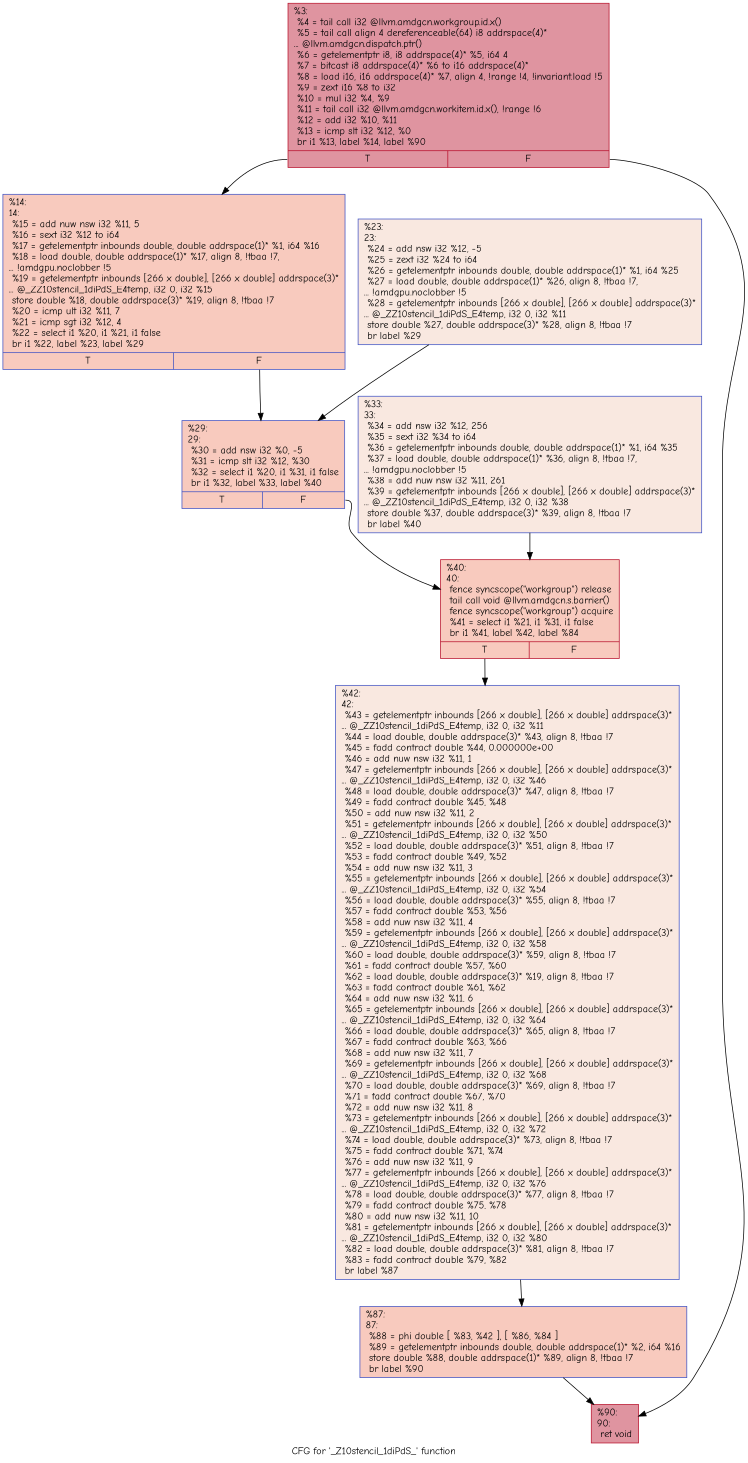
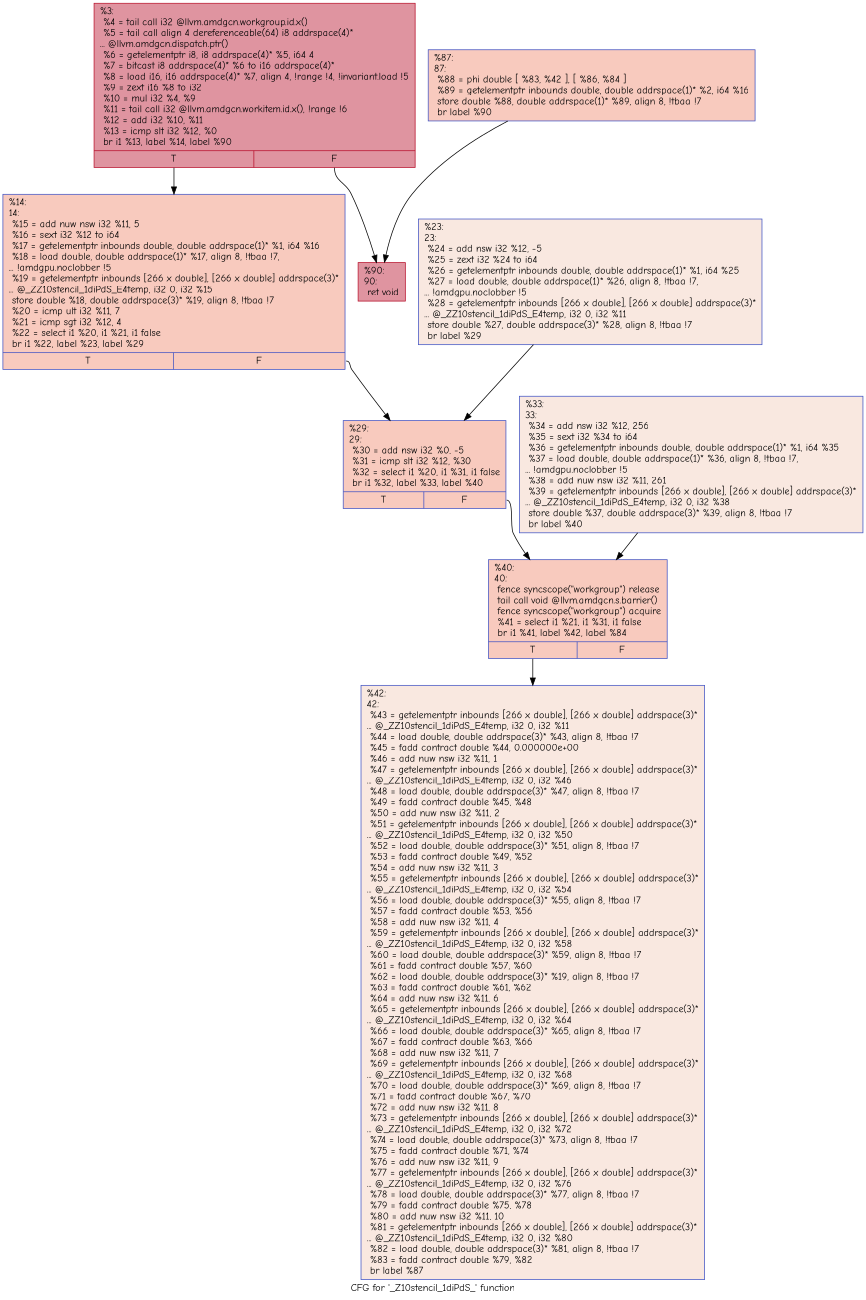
node "%40:": color #b70d28ff -> #3d50c3ff
edge "%42:" -> "%87:": removed
